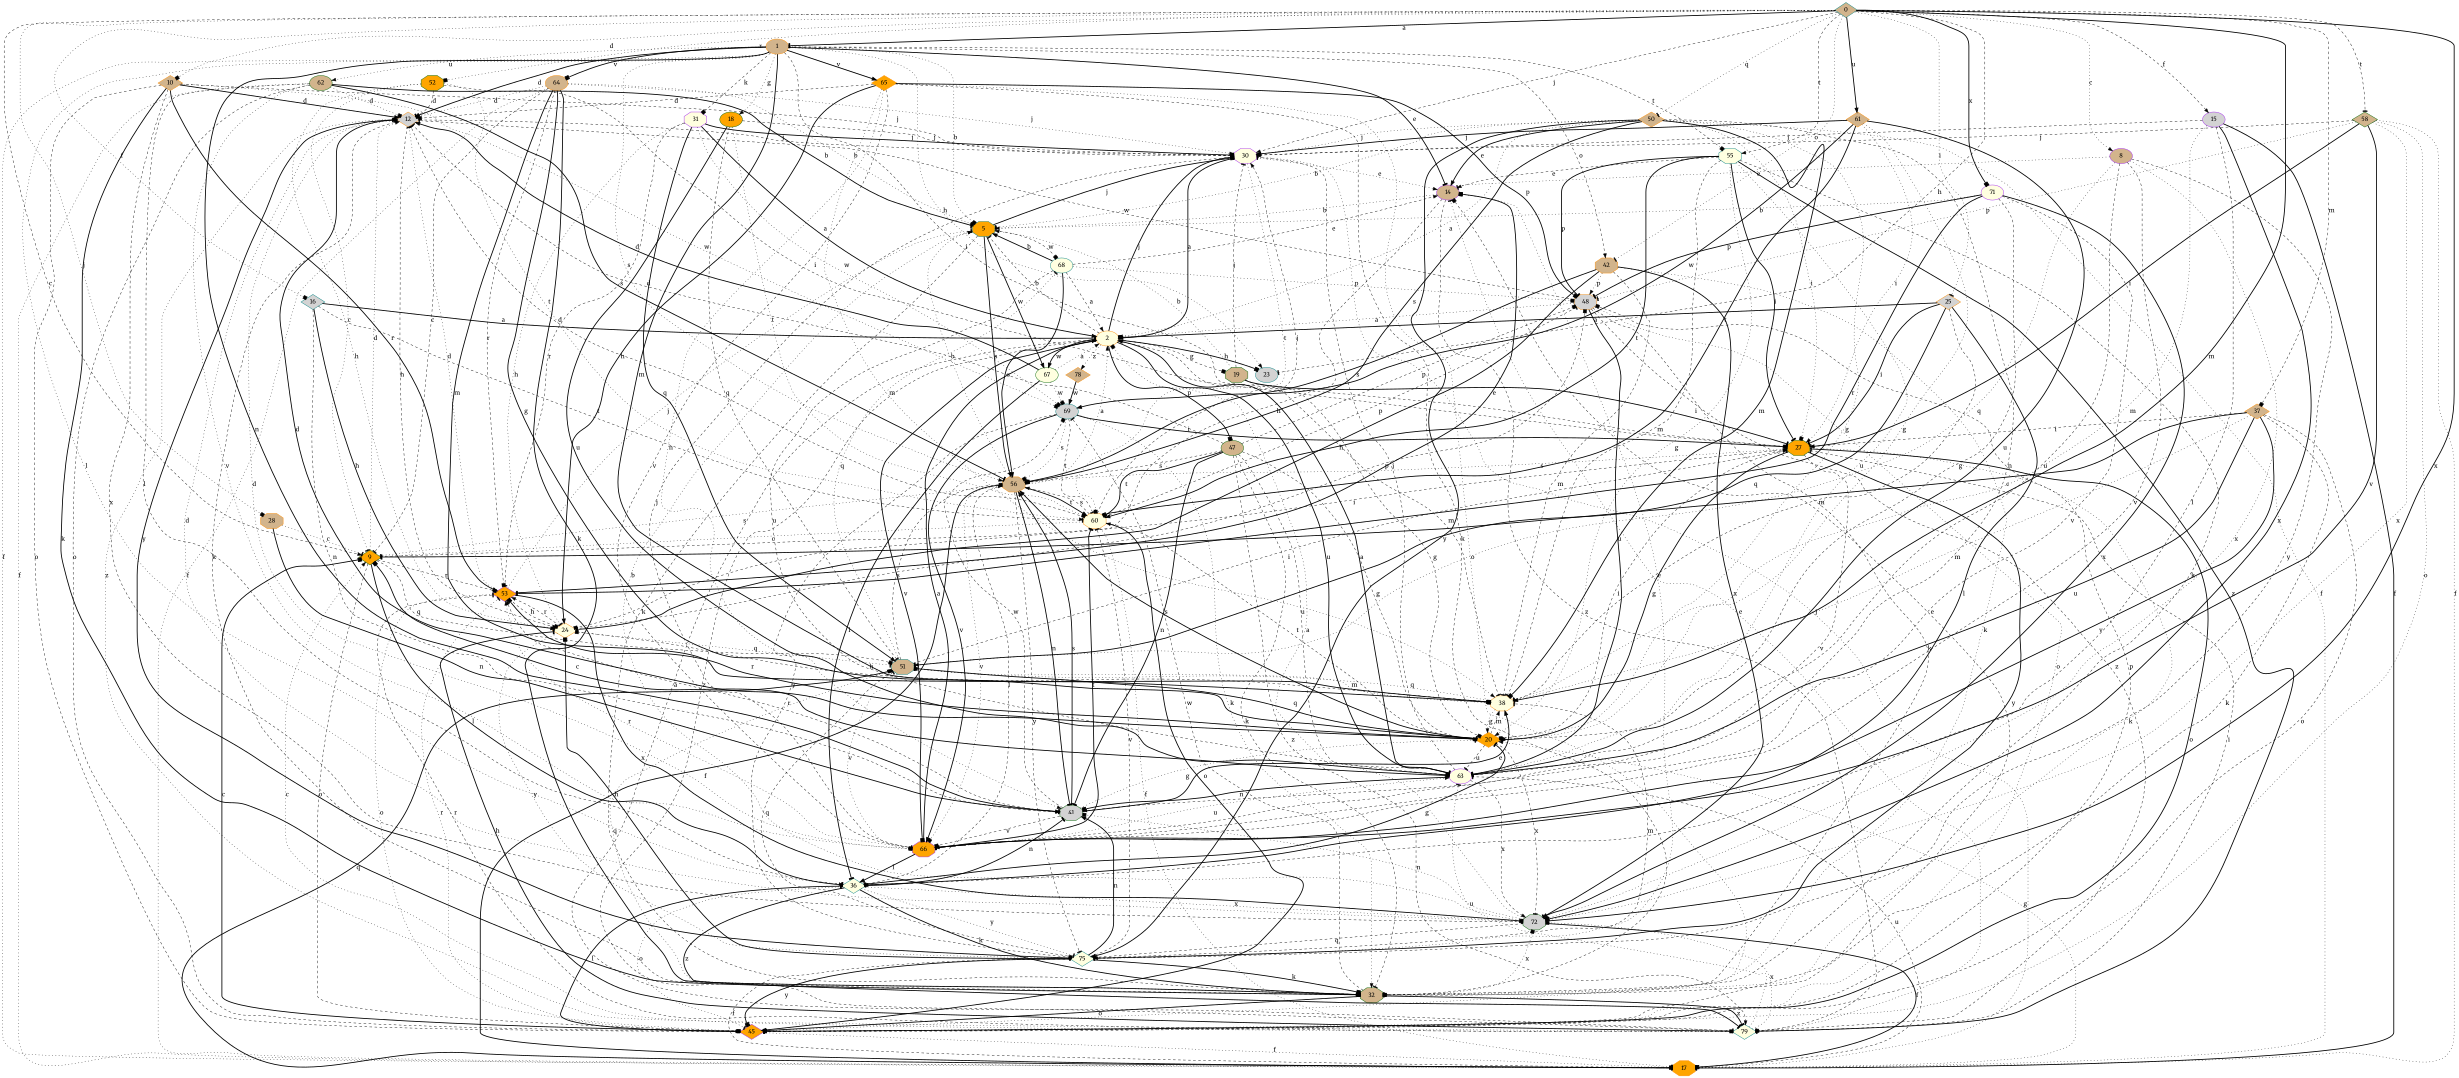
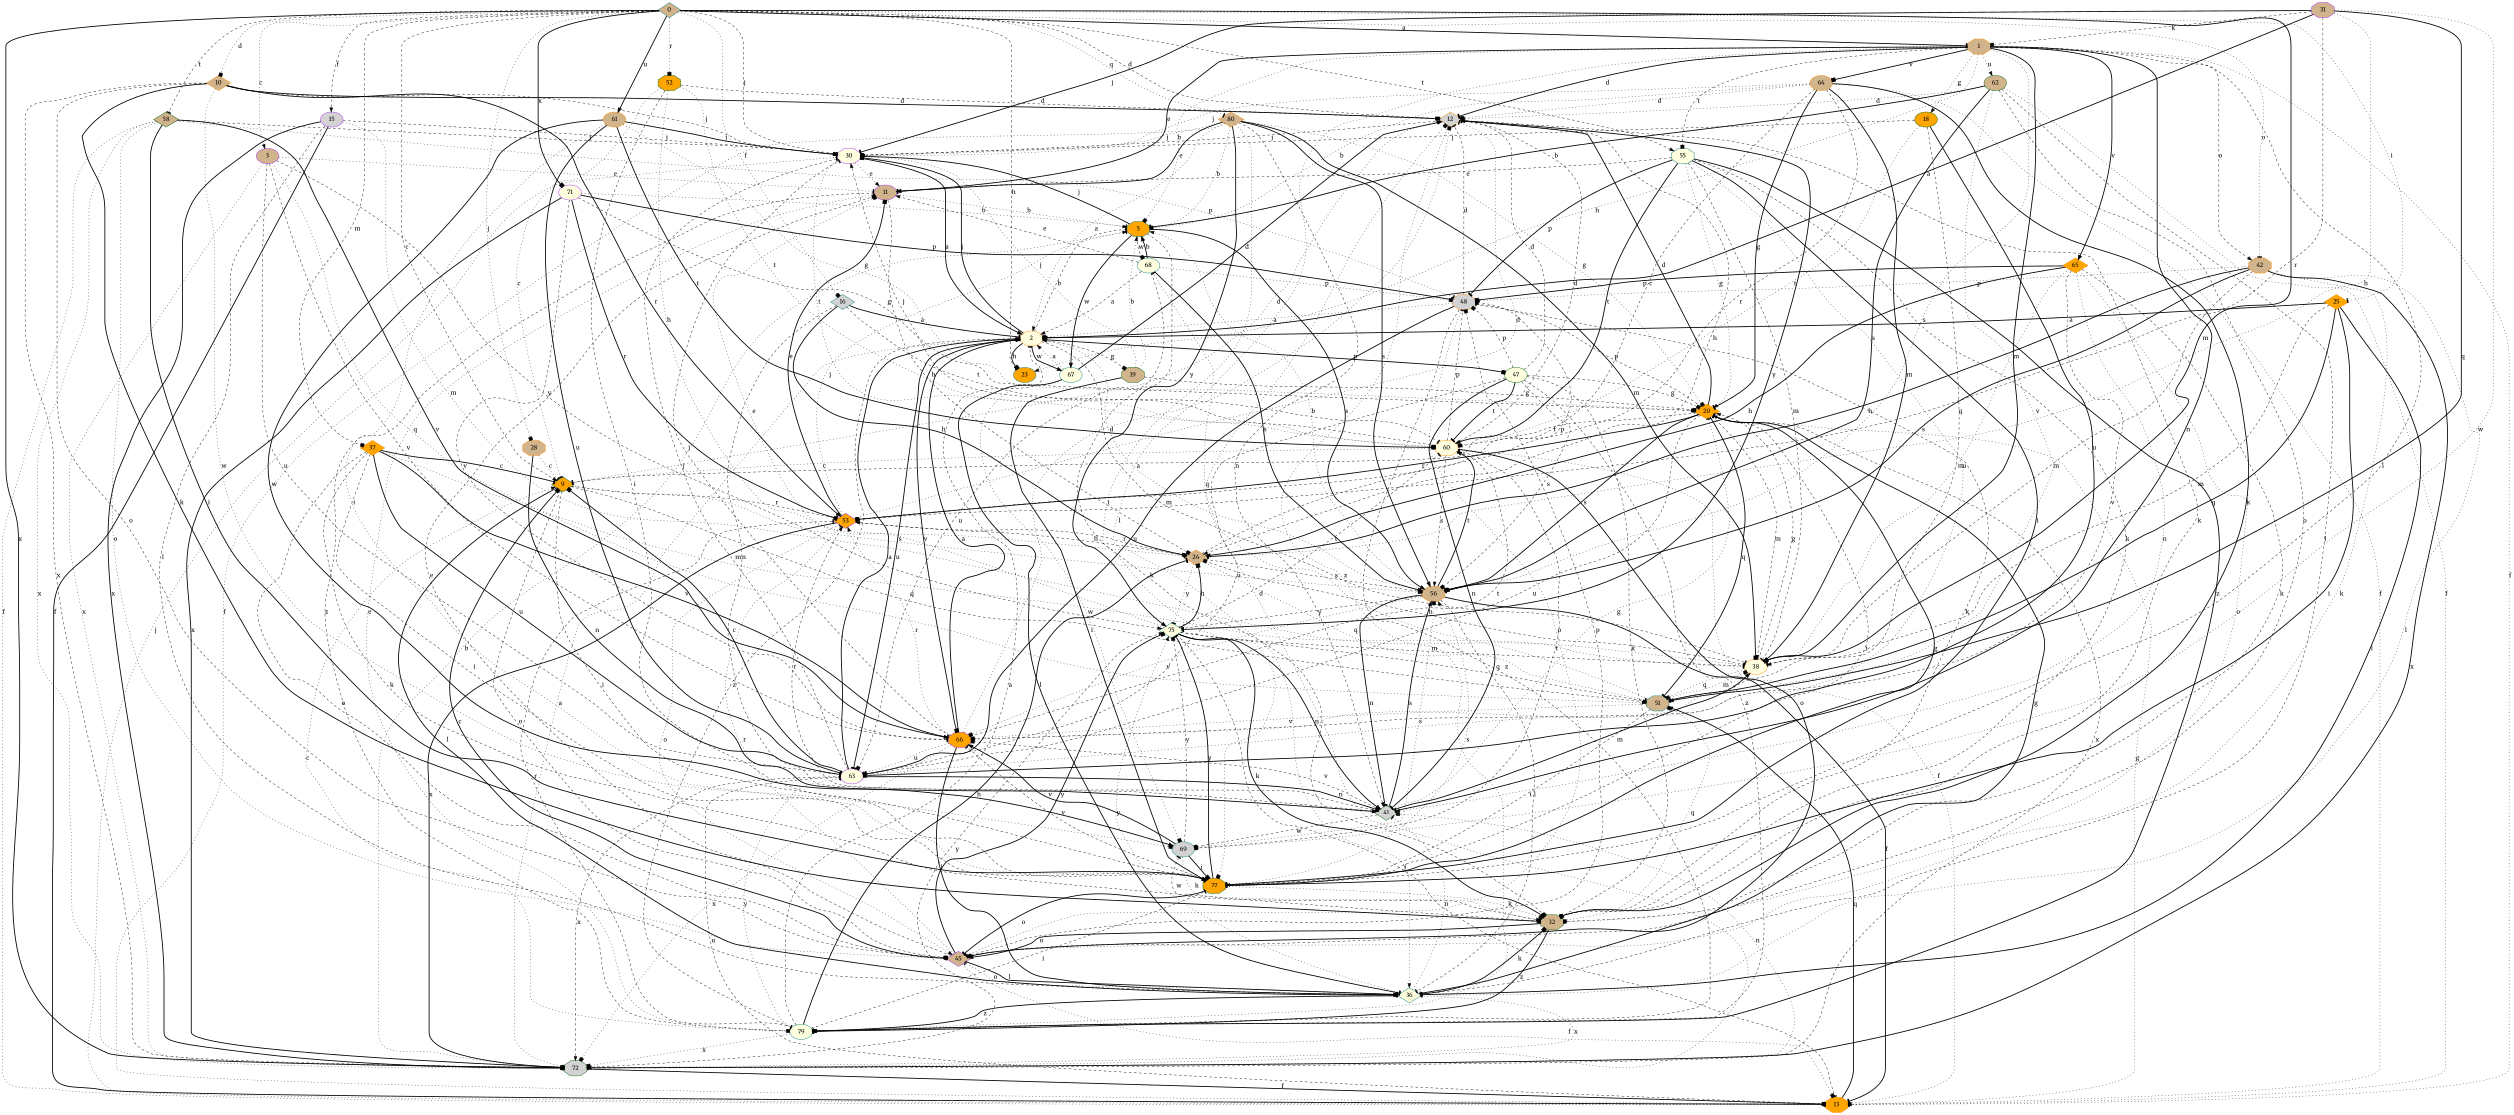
node "1": shape ellipse -> octagon
edge "1" -> "31": reversed
edge "65" -> "12": now "0" -> "12"
node "31": fillcolor lightyellow -> tan
node "50": label "50" -> "80"
node "61": shape diamond -> ellipse
node "8": label "8" -> "3"
node "14": label "14" -> "11"
edge "48" -> "12": label "w" -> "d"
edge "19" -> "30": style dashed -> dotted
node "25": fillcolor lightgrey -> orange
edge "20" -> "48": added, label "p"
node "67": color darkgreen -> teal
node "78": removed
node "23": fillcolor lightgrey -> orange
node "37": fillcolor tan -> orange
node "47": fillcolor tan -> lightyellow
edge "51" -> "56": now "24" -> "56"
node "24": fillcolor lightyellow -> tan
edge "55" -> "79": arrowhead tee -> normal
node "38": shape octagon -> ellipse
edge "38" -> "20": style dotted -> dashed
edge "75" -> "60": label "v" -> "t"
edge "41" -> "38": label "e" -> "m"
edge "66" -> "60": style bold -> dashed
node "41": shape octagon -> diamond
edge "42" -> "36": added, label "l"
edge "5" -> "32": arrowhead normal -> box
edge "36" -> "41": style bold -> dotted
edge "79" -> "63": label "u" -> "y"
edge "36" -> "75": arrowhead tee -> normal
edge "72" -> "75": label "q" -> "y"
edge "75" -> "45": reversed
edge "32" -> "72": now "66" -> "72"
node "45": fillcolor orange -> tan
node "79": shape diamond -> ellipse
node "17": label "17" -> "13"
